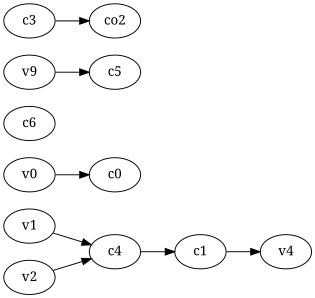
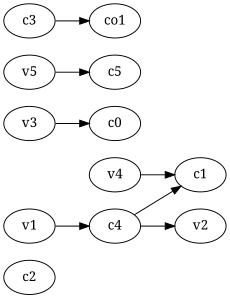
node "co2": label "co2" -> "co1"
node "v9": label "v9" -> "v5"
node "c6": removed
node "v0": label "v0" -> "v3"
edge "c1" -> "v4": reversed
edge "v2" -> "c4": reversed
node "c2": added
